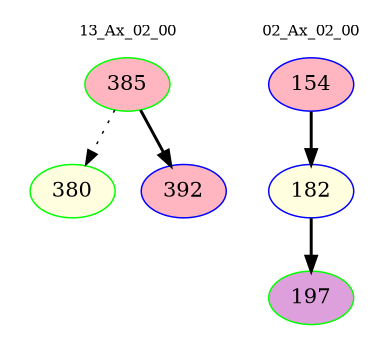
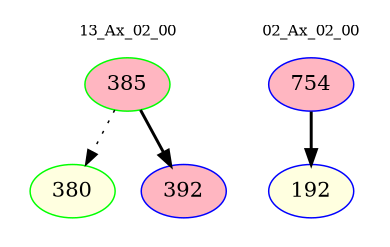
node "154": label "154" -> "754"
node "182": label "182" -> "192"
node "197": removed
